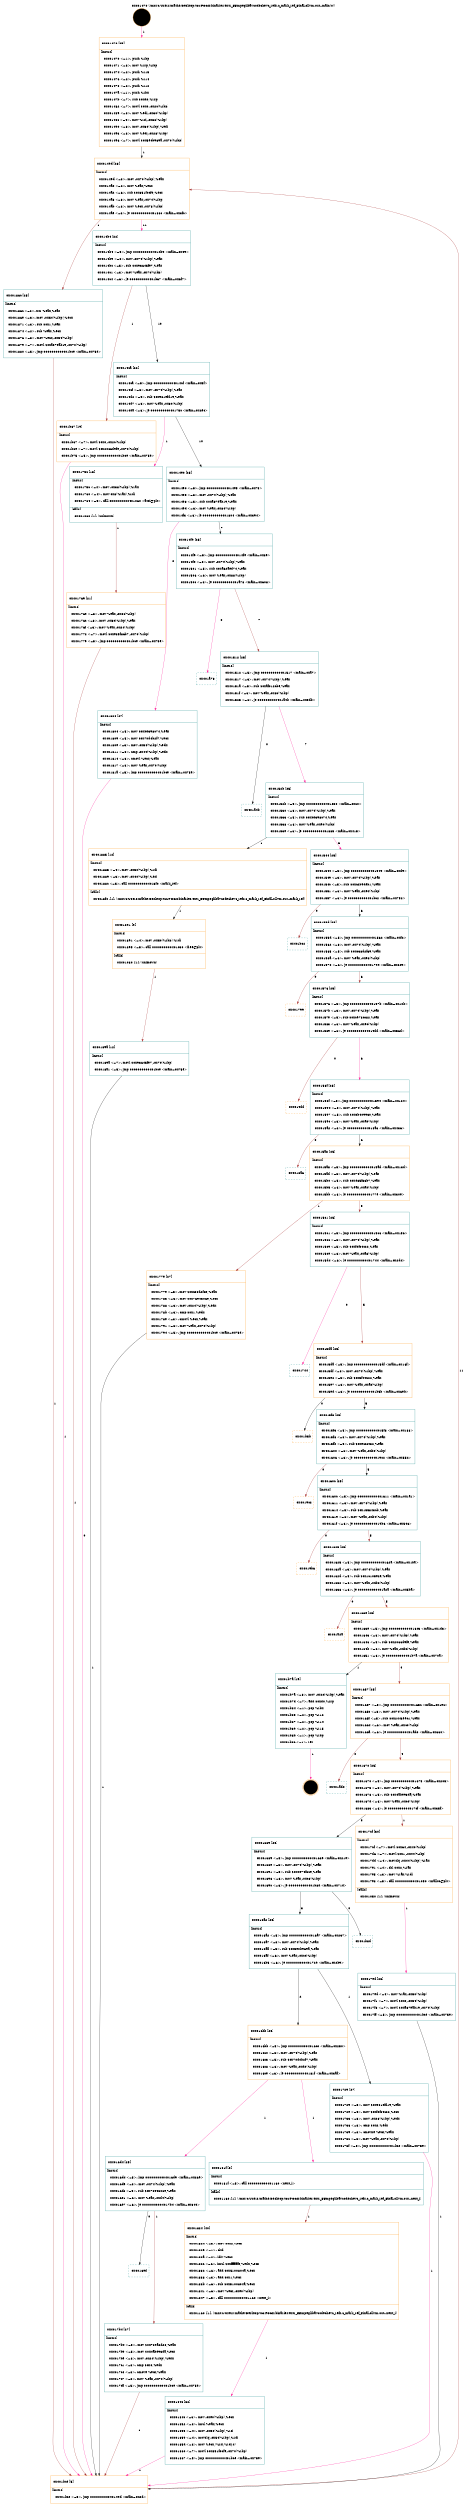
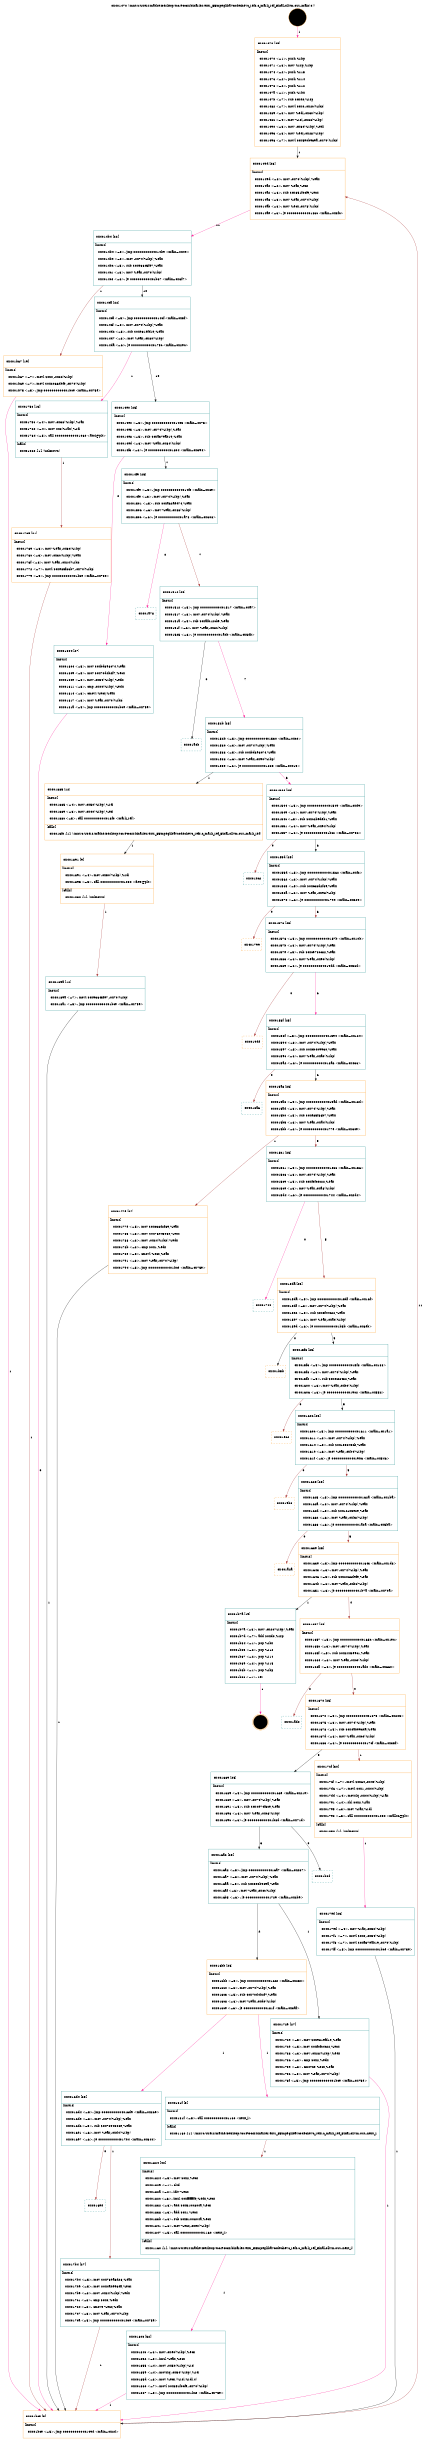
node "0x40186c [25]": removed
edge "0x4016d4 [25]" -> "0x4016ed": color black -> brown
node "0x401824 [40]": color darkorange -> teal
